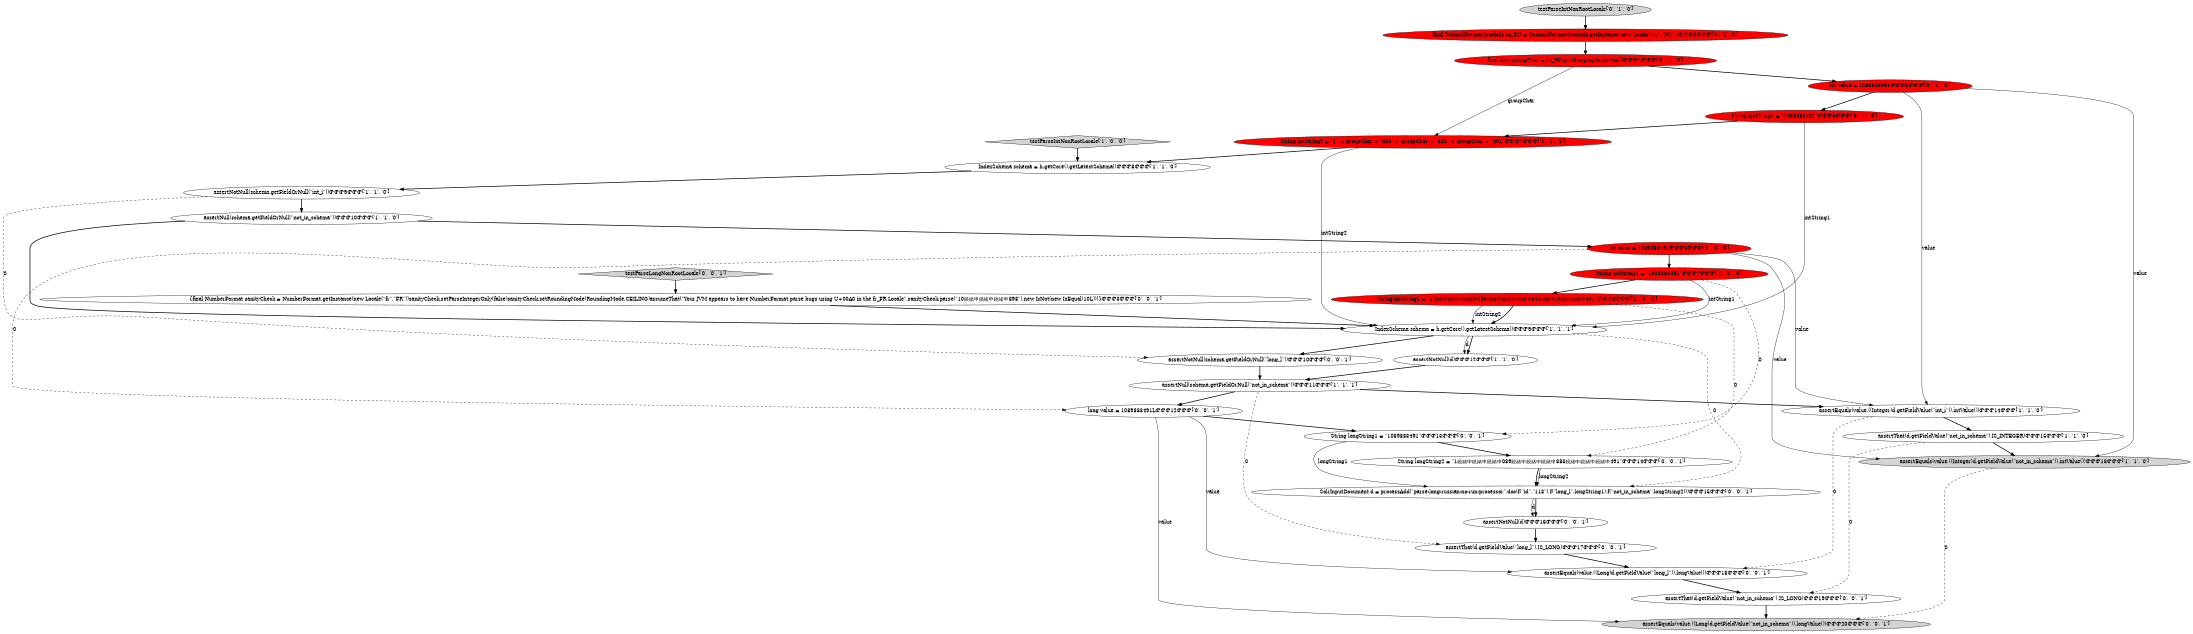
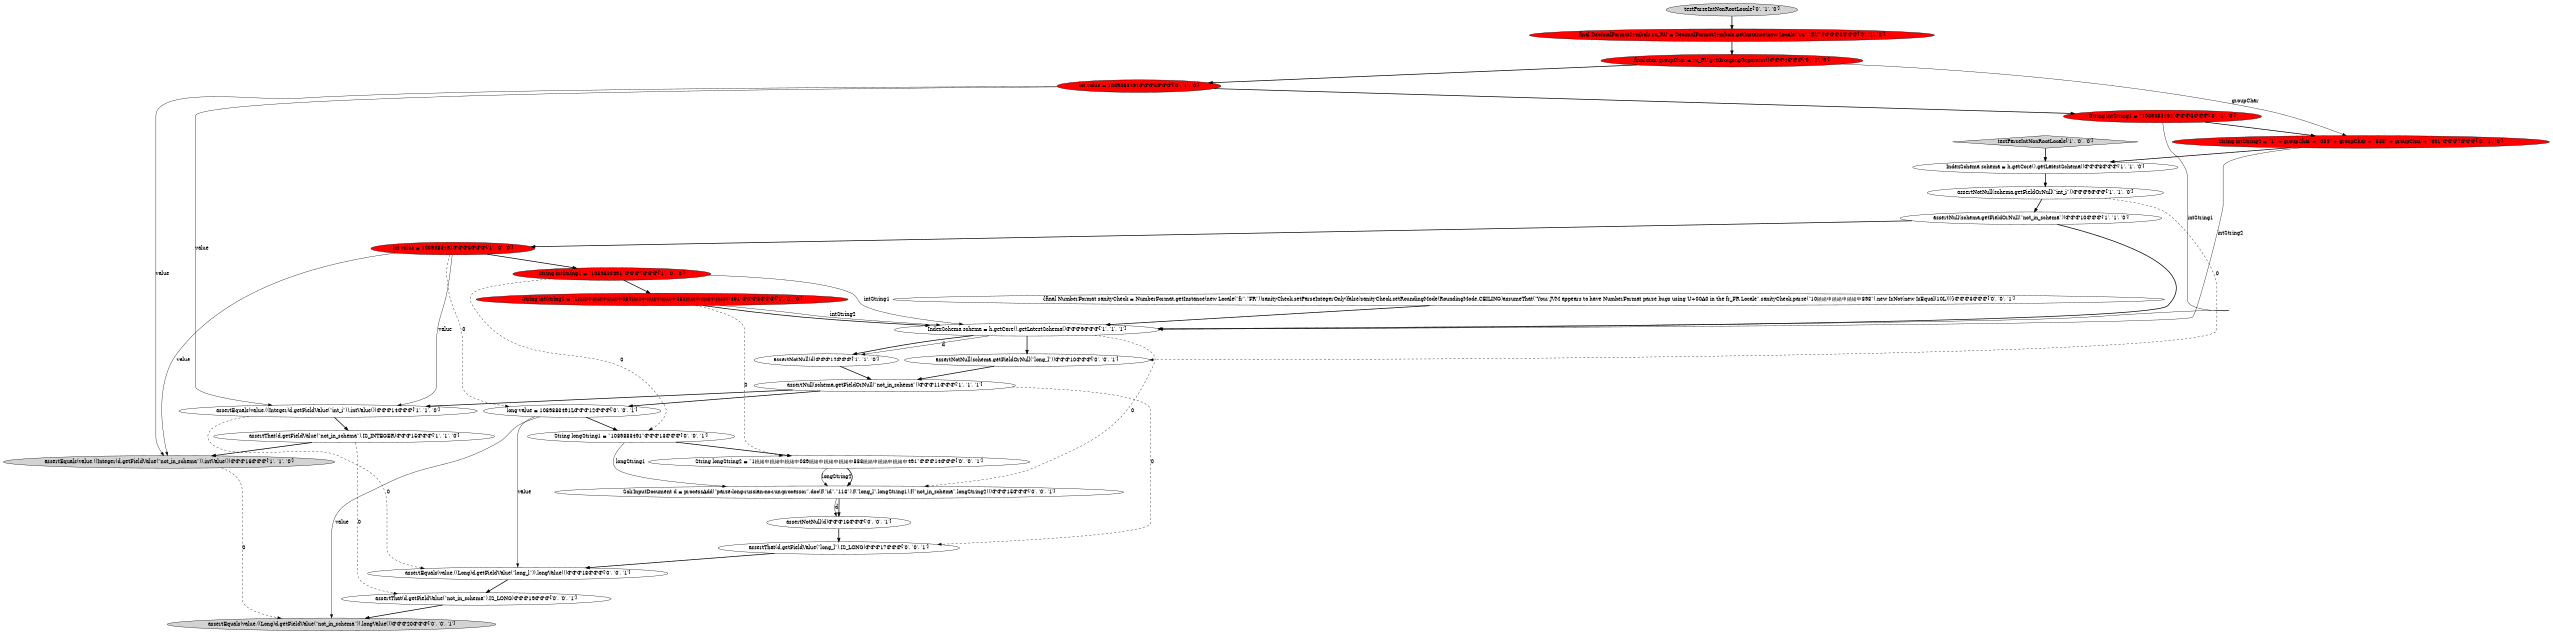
node "testParseLongNonRootLocale['0', '0', '1']": removed
